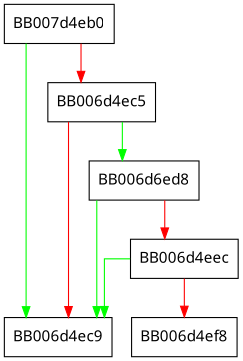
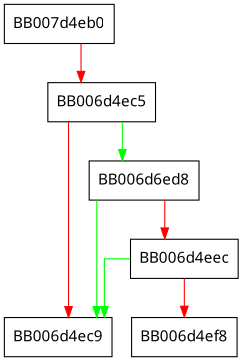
edge "BB007d4eb0" -> "BB006d4ec9": removed
